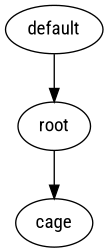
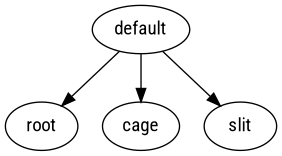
node "slit": added
edge "root" -> "cage": now "default" -> "cage"
